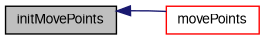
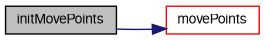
edge "movePoints" -> "initMovePoints": reversed
